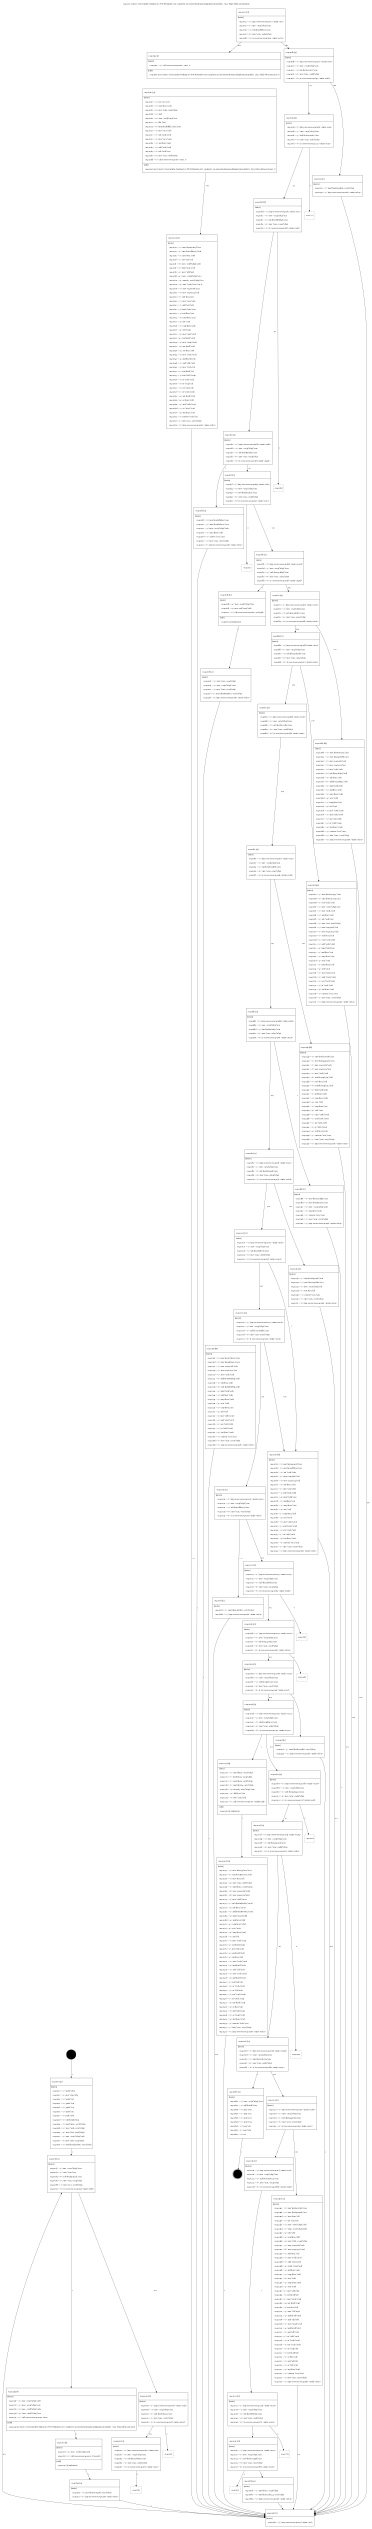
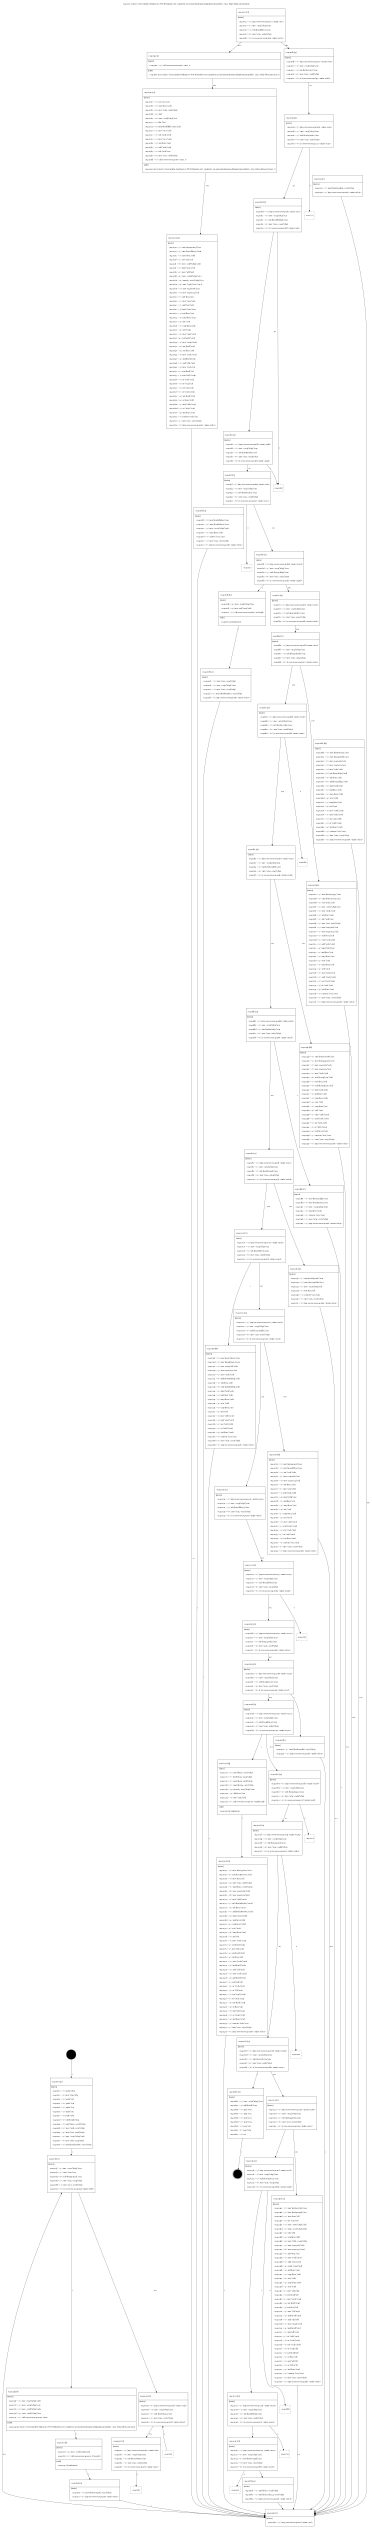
edge "0x4025a9 [5]" -> "0x4025ae [52]": added, label "100"
edge "0x401edb [25]" -> "0x402743 [12]": removed, label "100"
edge "0x401f26 [25]" -> "0x4022fd [27]": now "0x401f26 [25]" -> "0x40286f"
edge "0x401f71 [25]" -> "0x40268b [88]": removed, label "100"
node "0x4028fe": added
edge "0x402007 [25]" -> "0x402556 [83]": now "0x402007 [25]" -> "0x402318 [88]"
node "0x40267f [12]": removed
node "0x402980": removed
node "0x4028bb": added
edge "0x401e96 [22]" -> "0x40295f": reversed
